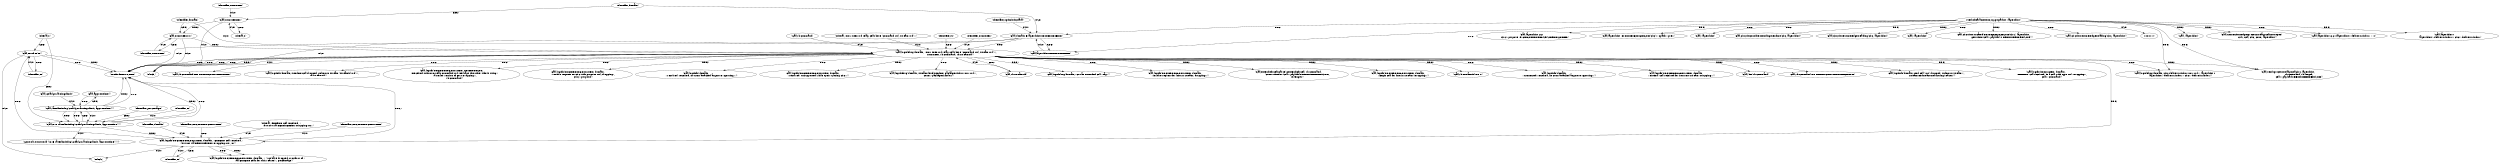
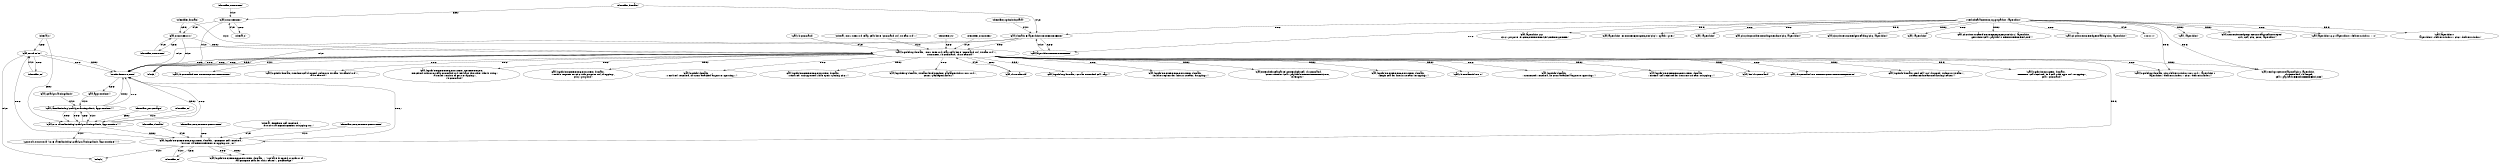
edge "(Call,num_seen=0)" -> "(Call,num_seen++)": label "DDG: " -> "AST: "
edge "(Call,approx_time())" -> "(Call,rate_limit_log(&early_warning_limit, approx_time()))": label "DDG: " -> "AST: "
edge "(Call,rate_limit_log(&early_warning_limit, approx_time()))" -> "(Call,approx_time())": now "(MethodReturn,RET)" -> "(Call,approx_time())"
